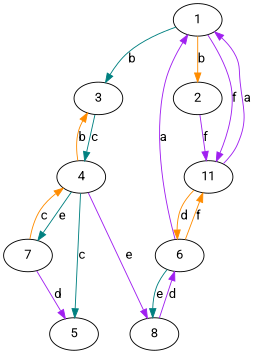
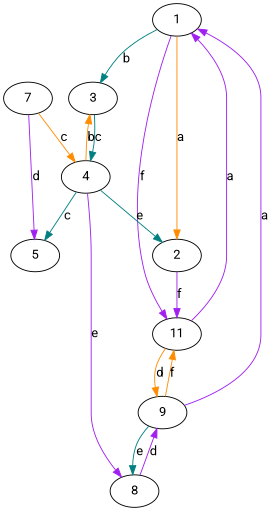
edge "1" -> "2": label "b" -> "a"
edge "4" -> "7": now "4" -> "2"
node "6": label "6" -> "9"
